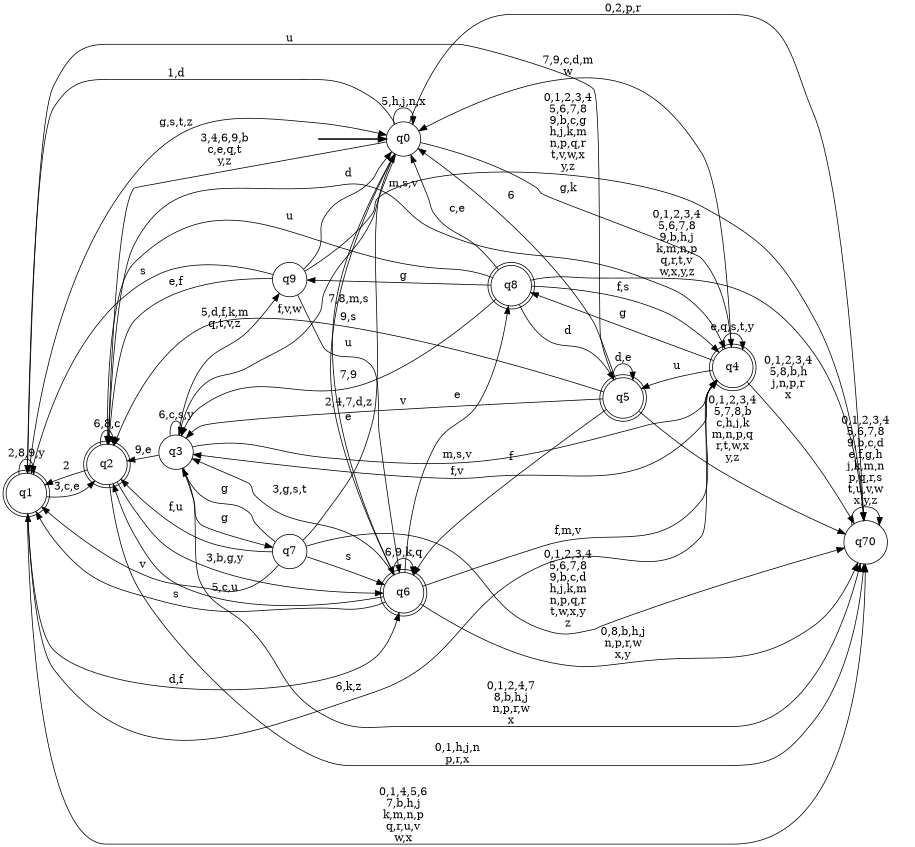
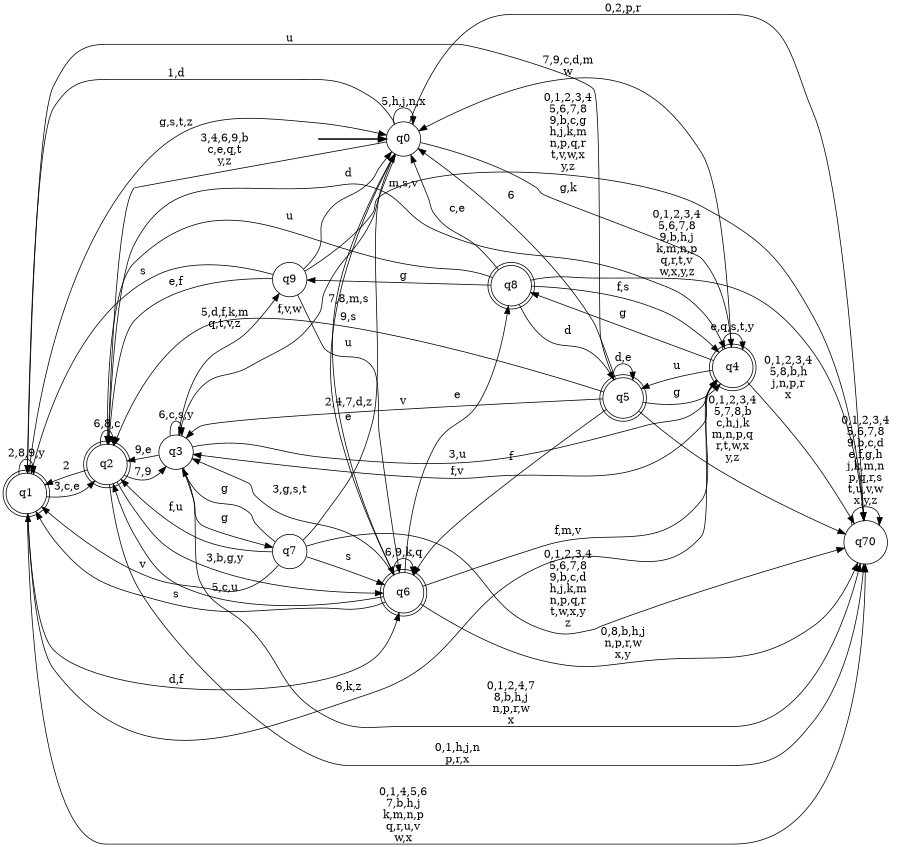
edge "q8" -> "q3": now "q2" -> "q3"
edge "q5" -> "q4": added, label "g"
edge "q3" -> "q4": label "m,s,v" -> "3,u"
